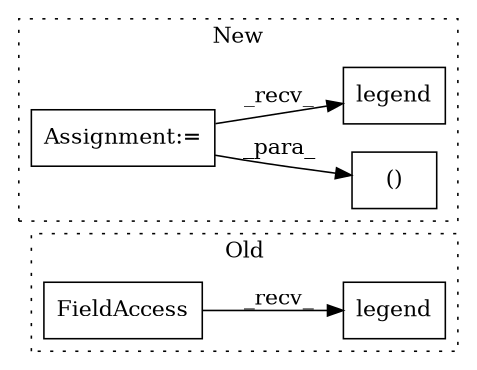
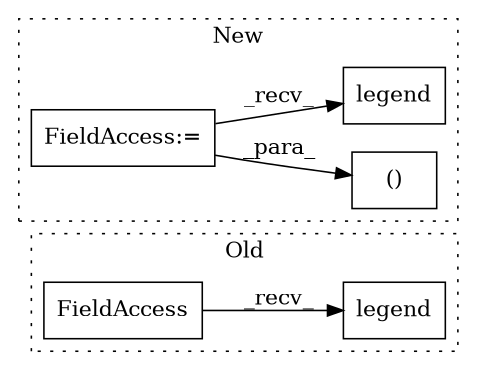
node "Assignment:=": label "Assignment:=" -> "FieldAccess:="
